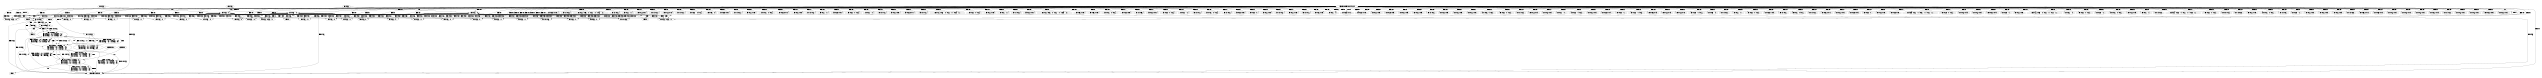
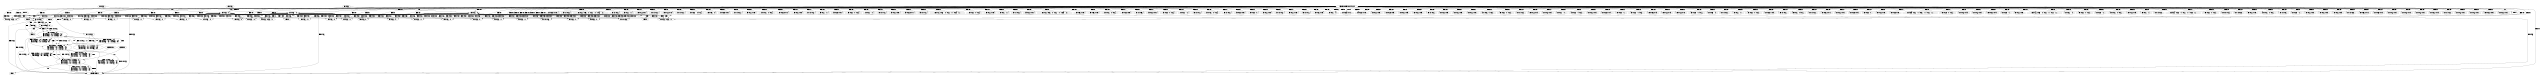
node "(MethodReturn,static int)": label "(MethodReturn,static int)" -> "(Identifier,static int)"
